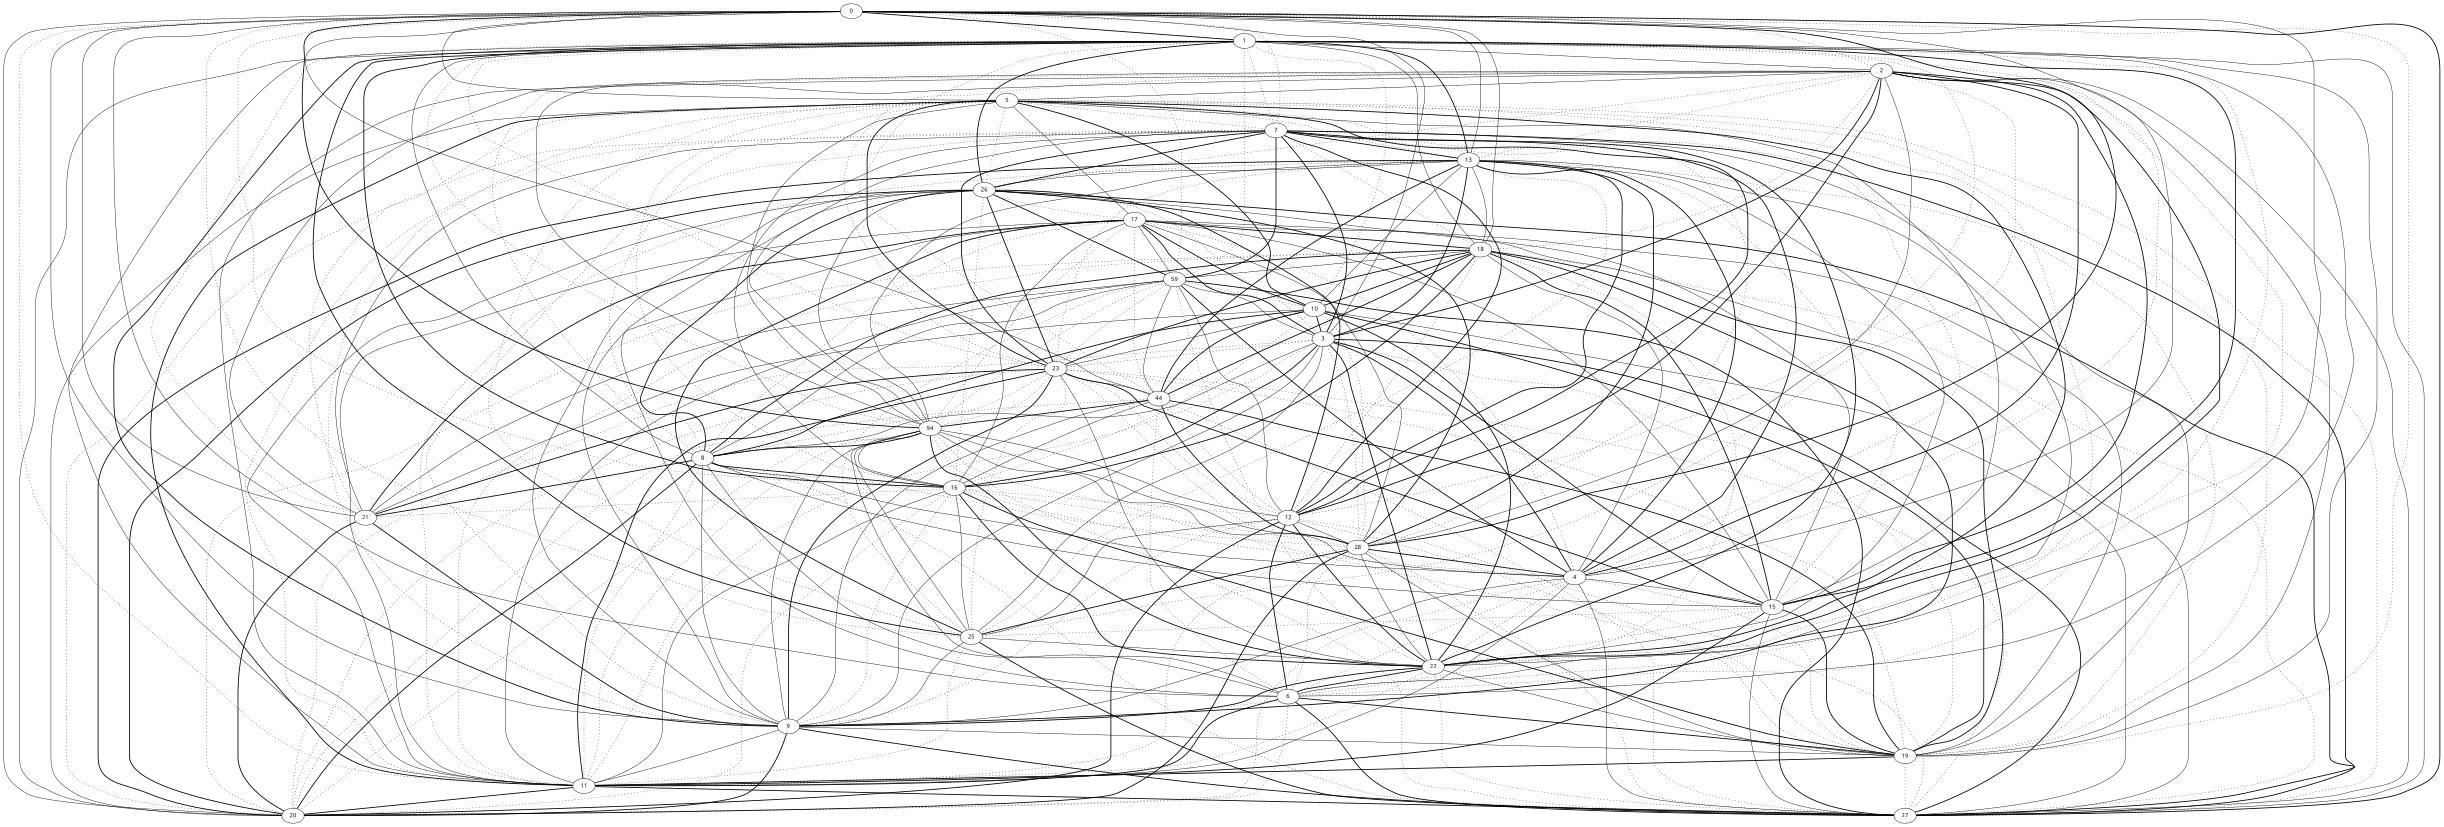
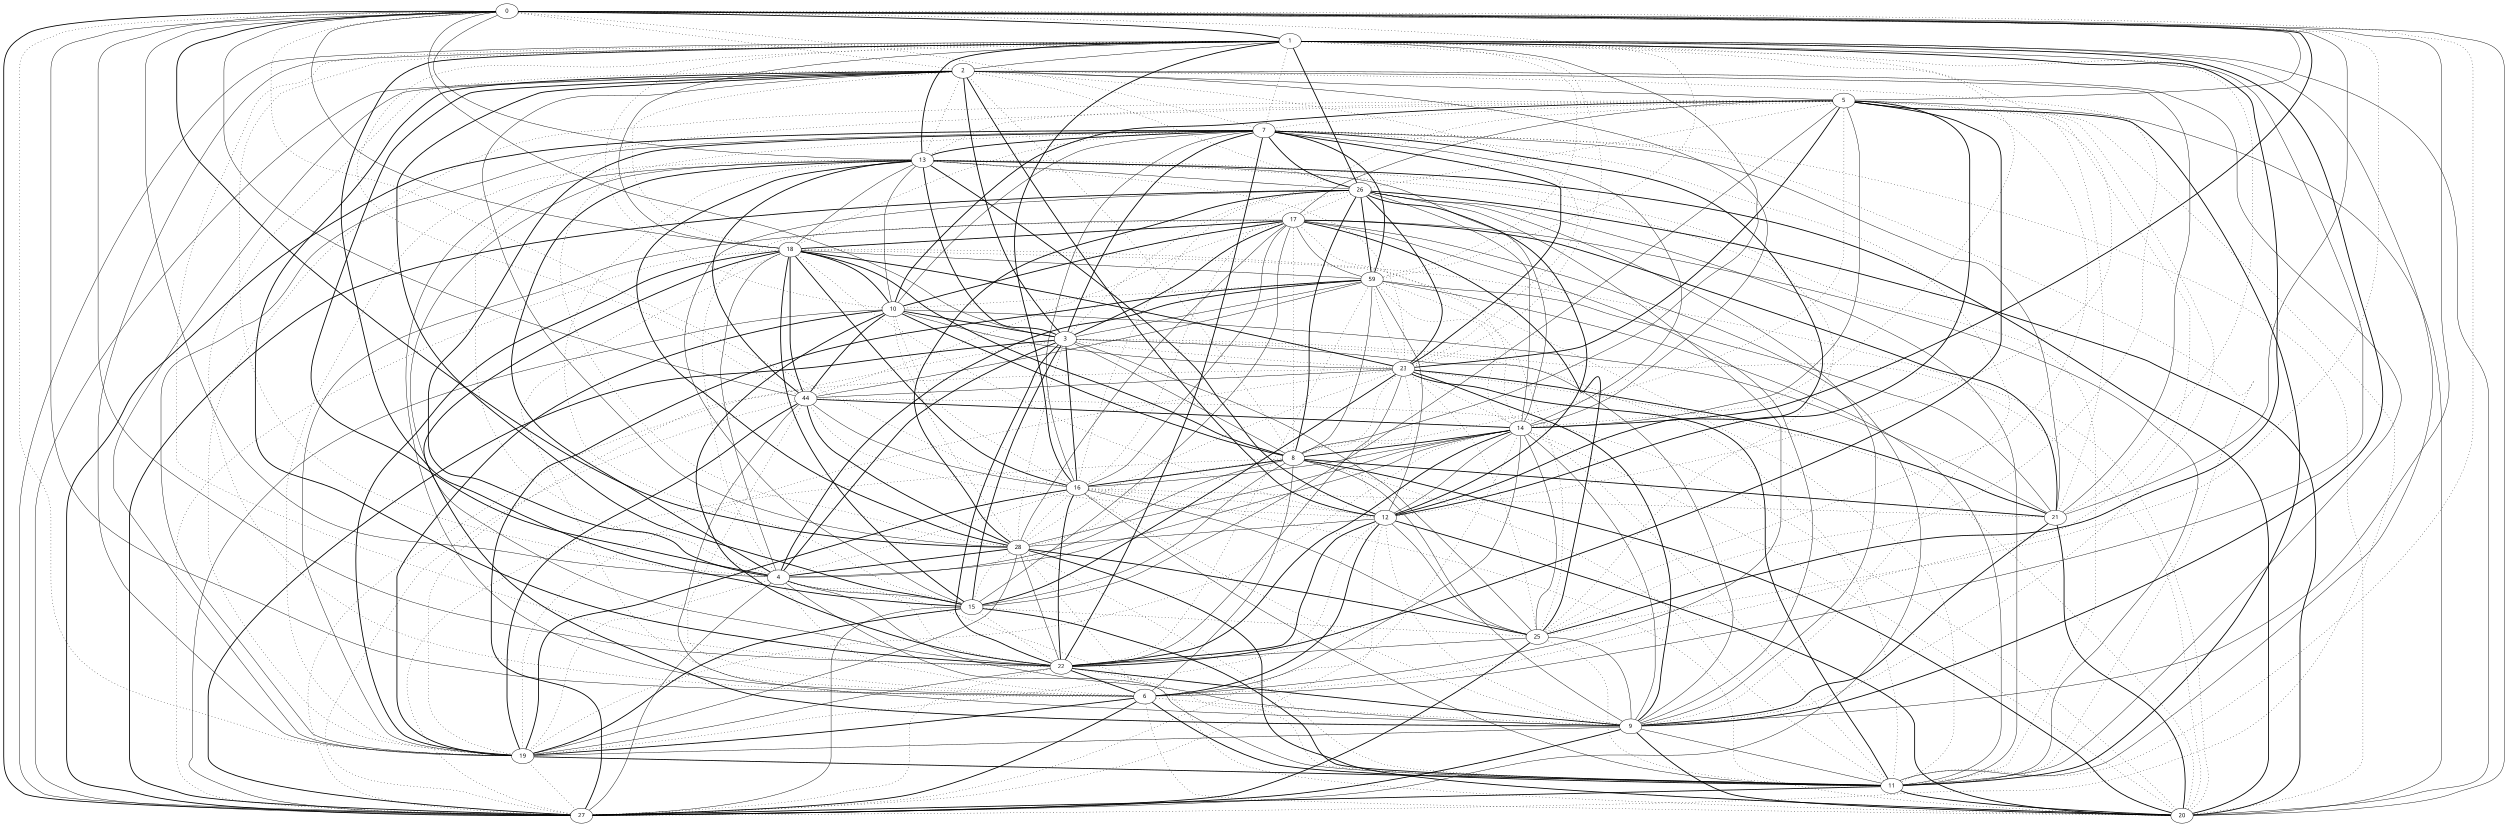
edge "7" -- "10": added
node "94": label "94" -> "14"
edge "28" -- "27": now "28" -- "15"
